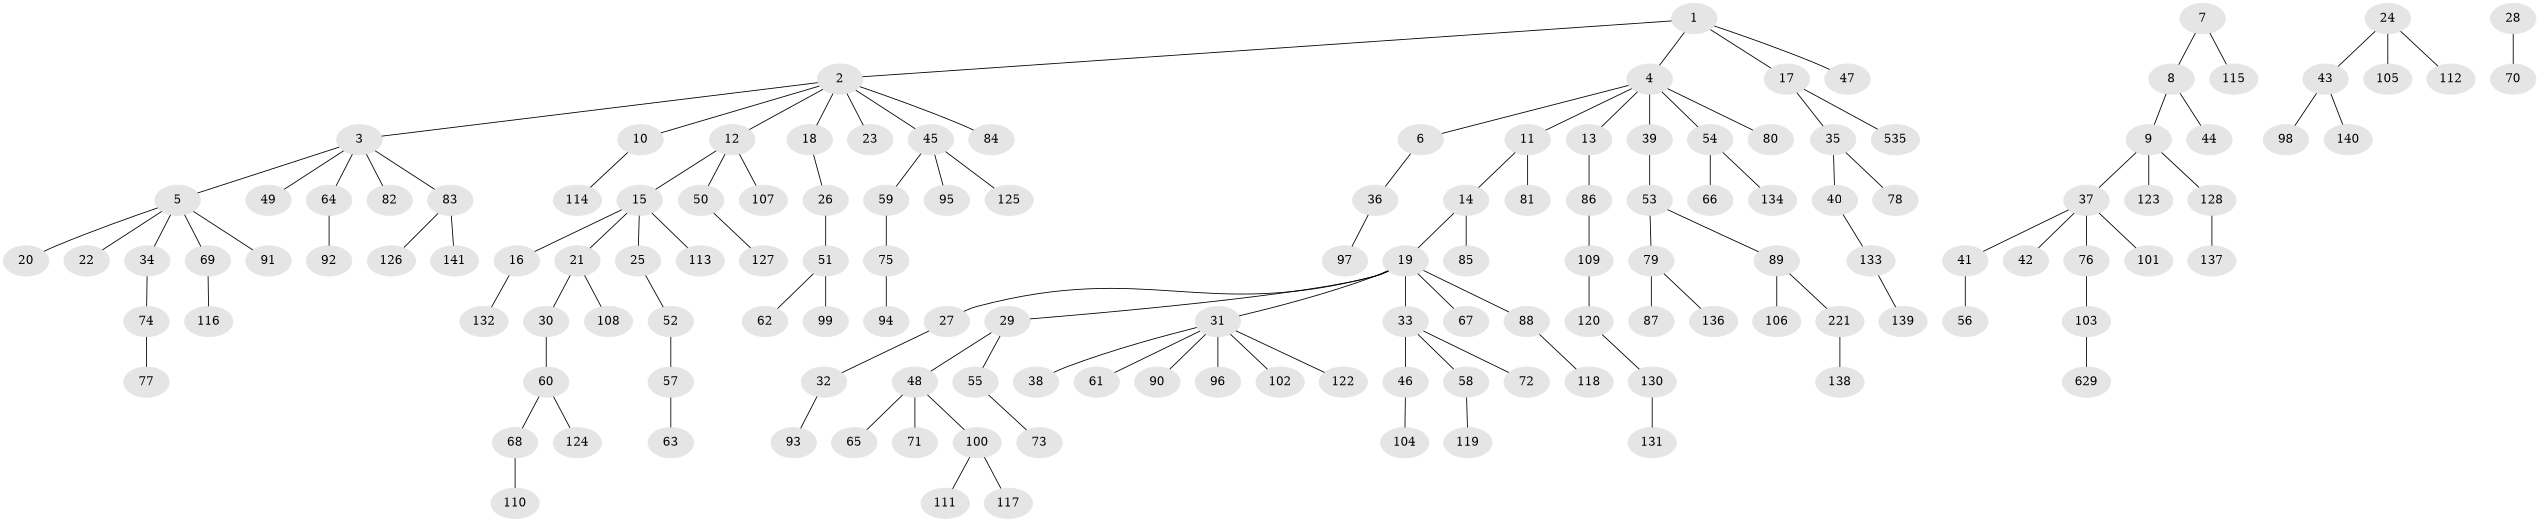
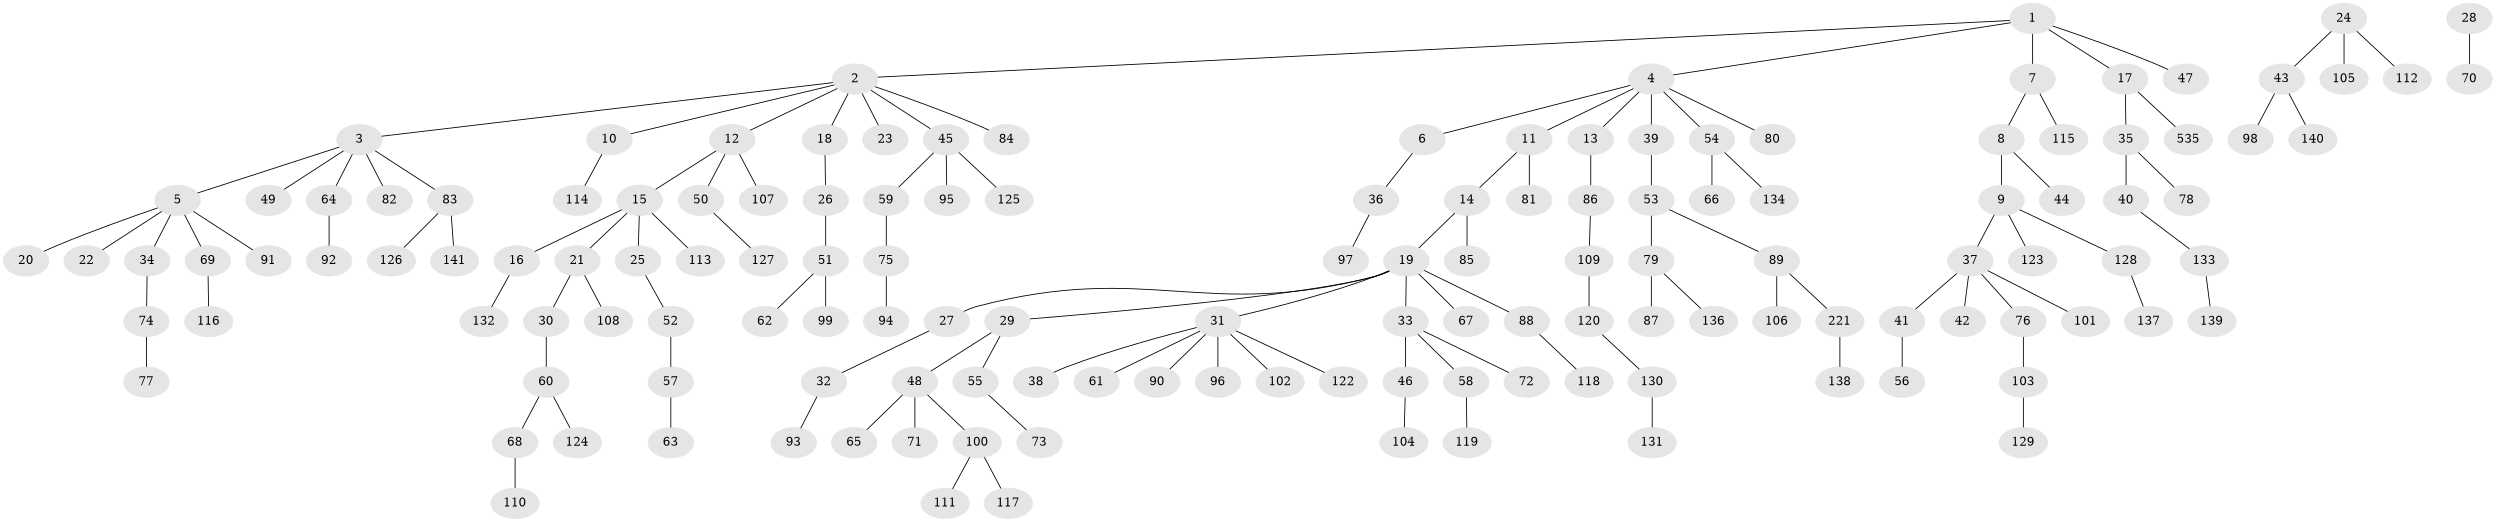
edge "1" -- "7": added
node "629": label "629" -> "129"
